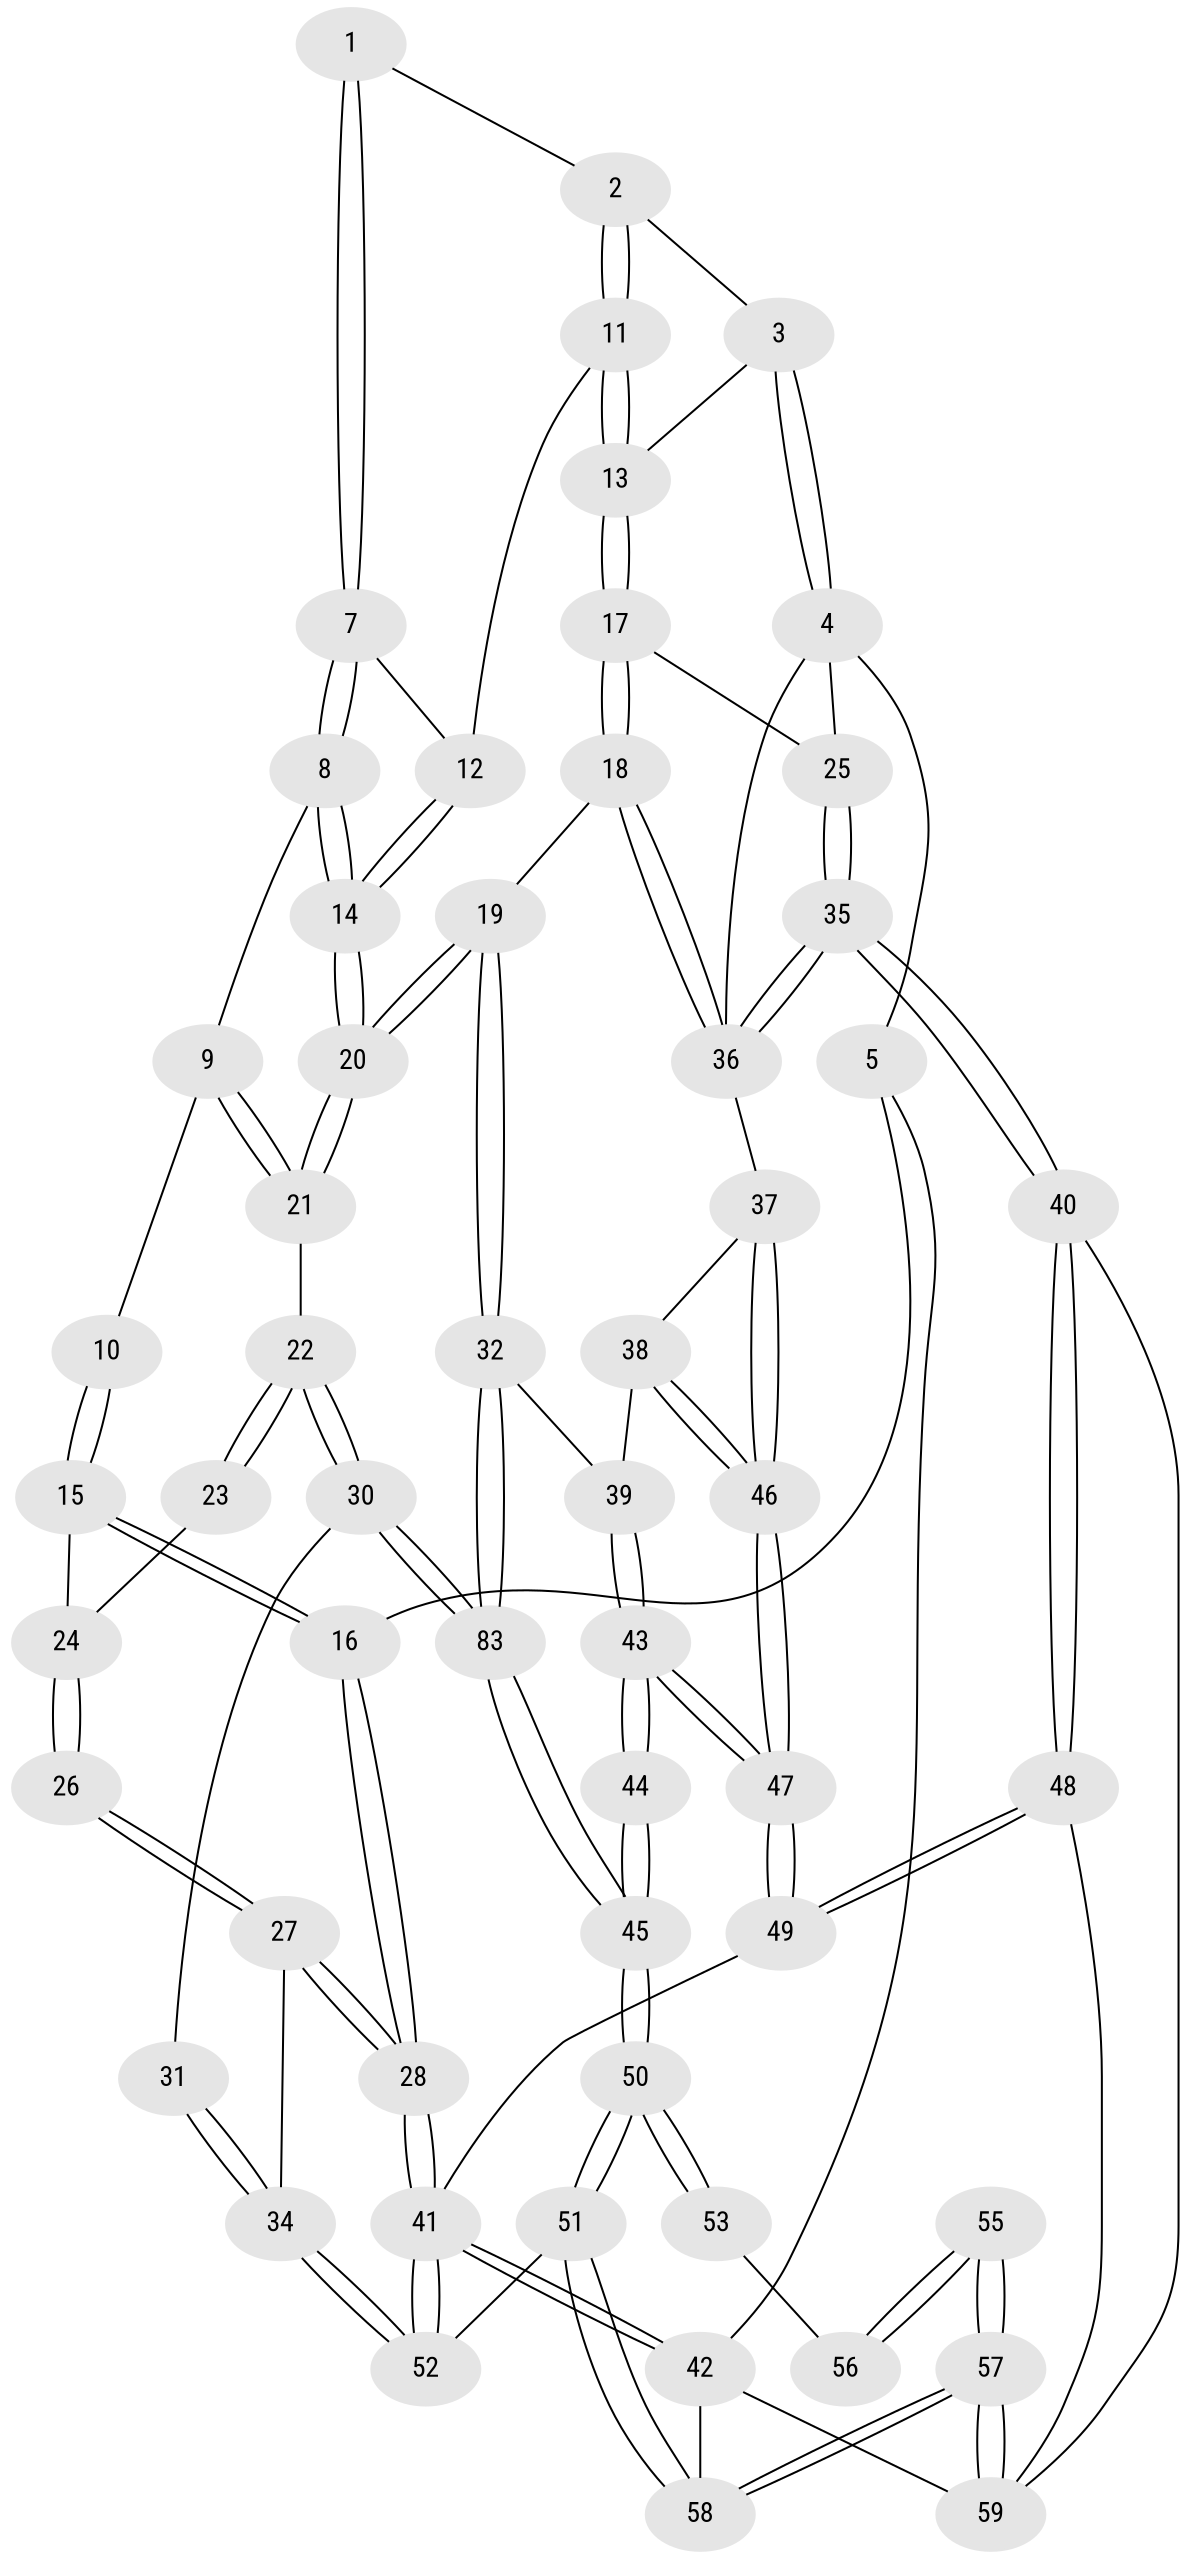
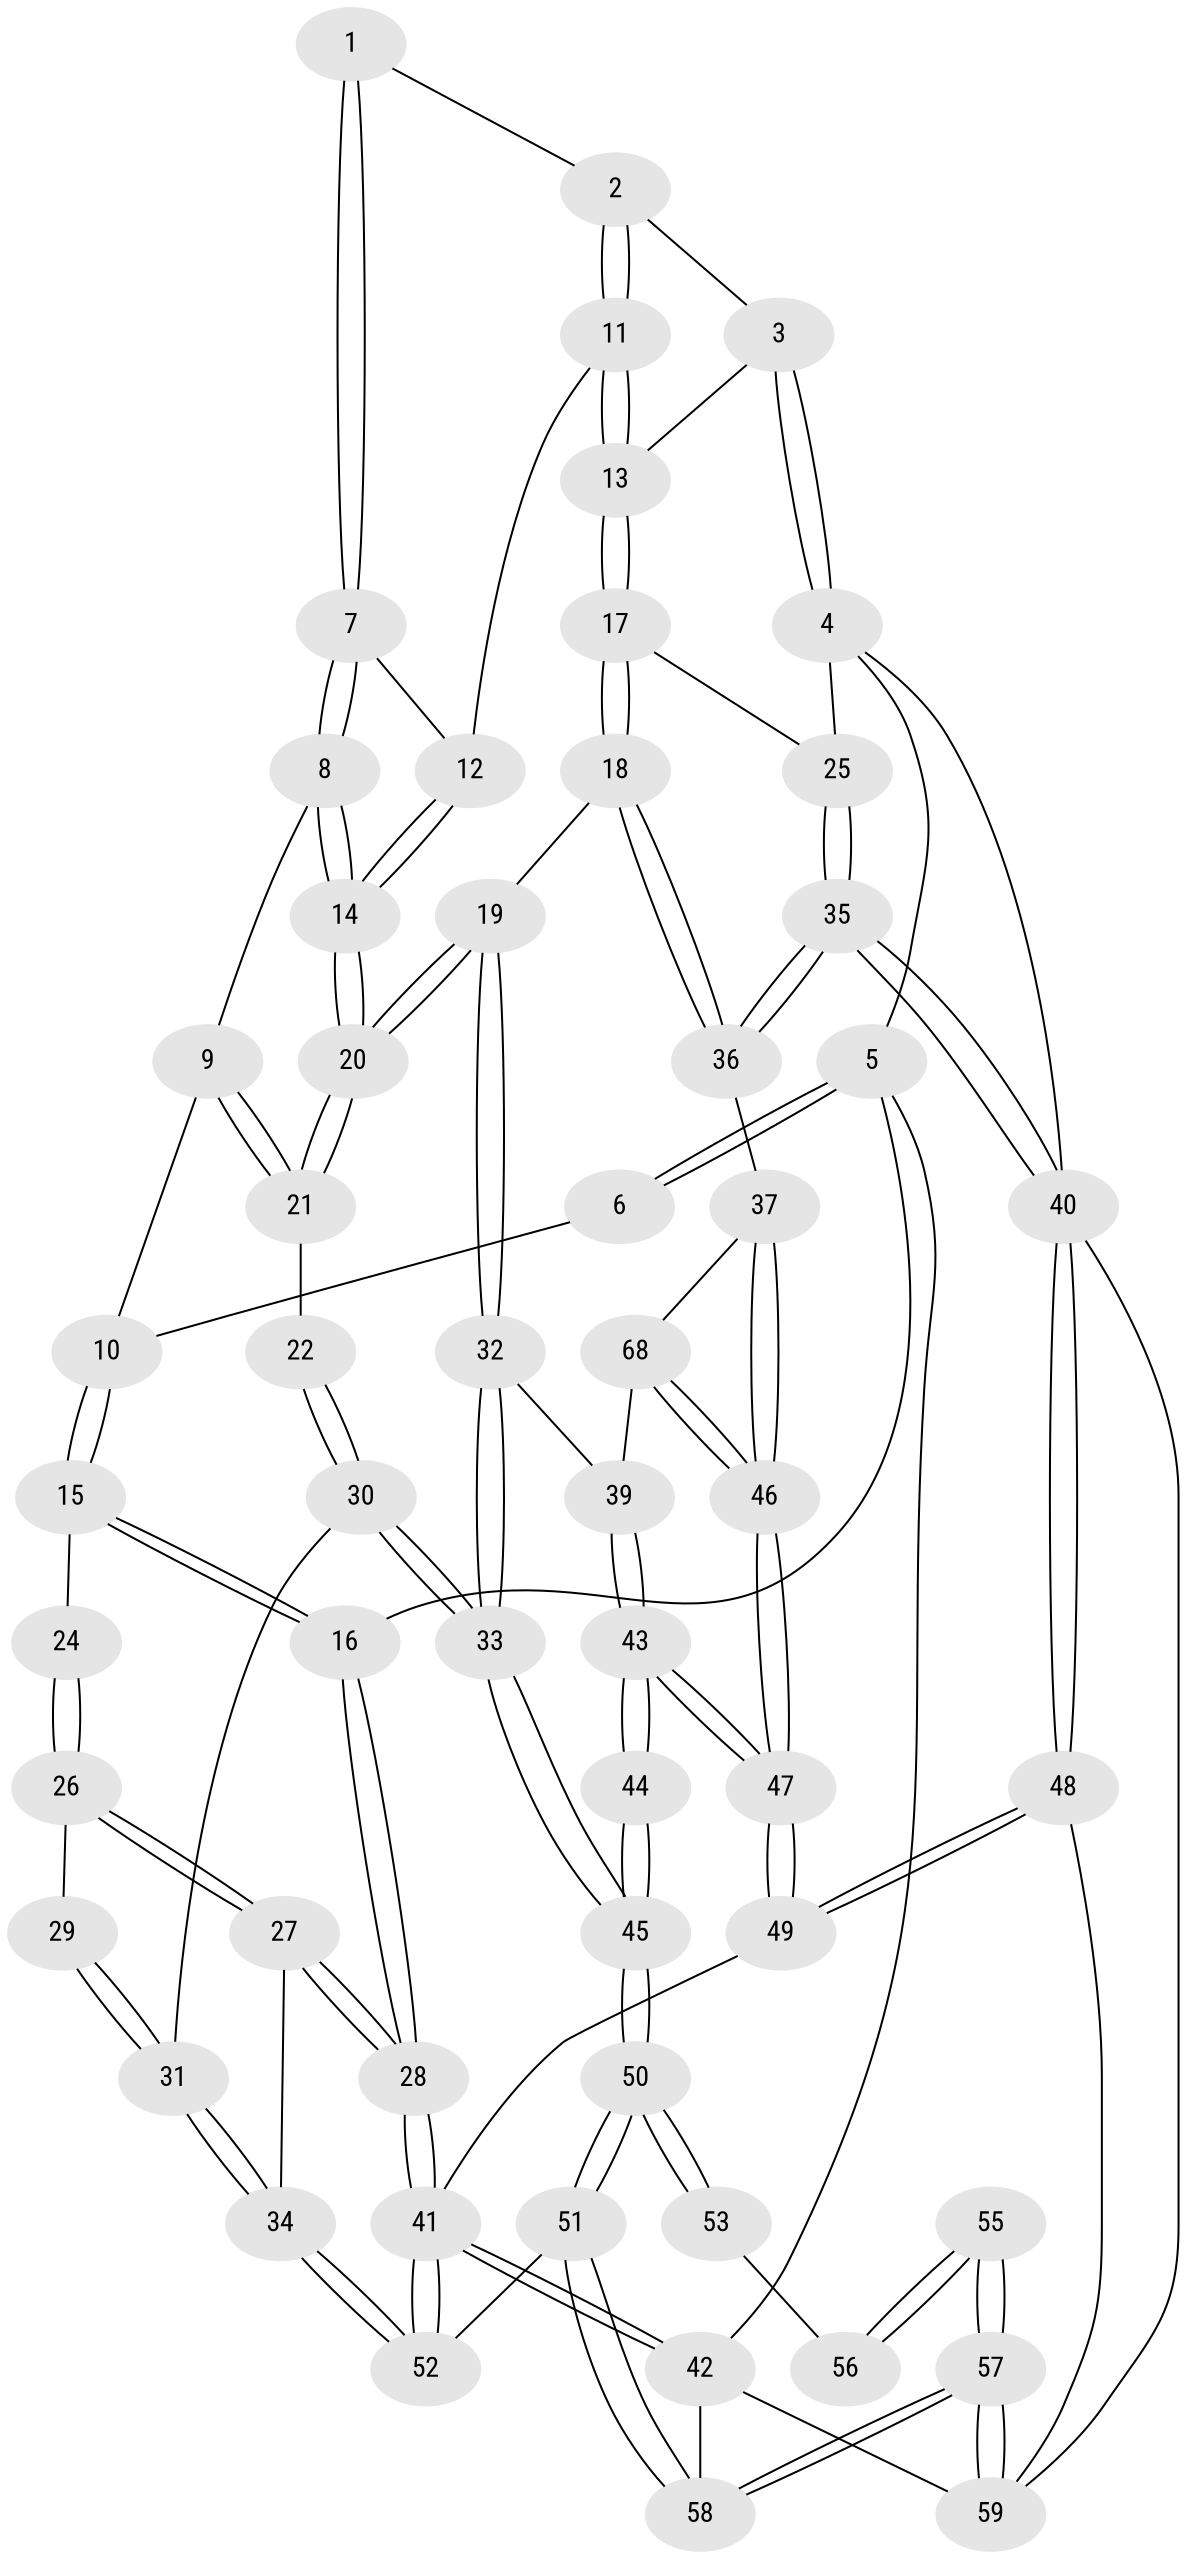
edge "4" -- "36": now "4" -- "40"
node "6": added
node "38": label "38" -> "68"
node "23": removed
node "83": label "83" -> "33"
node "29": added
